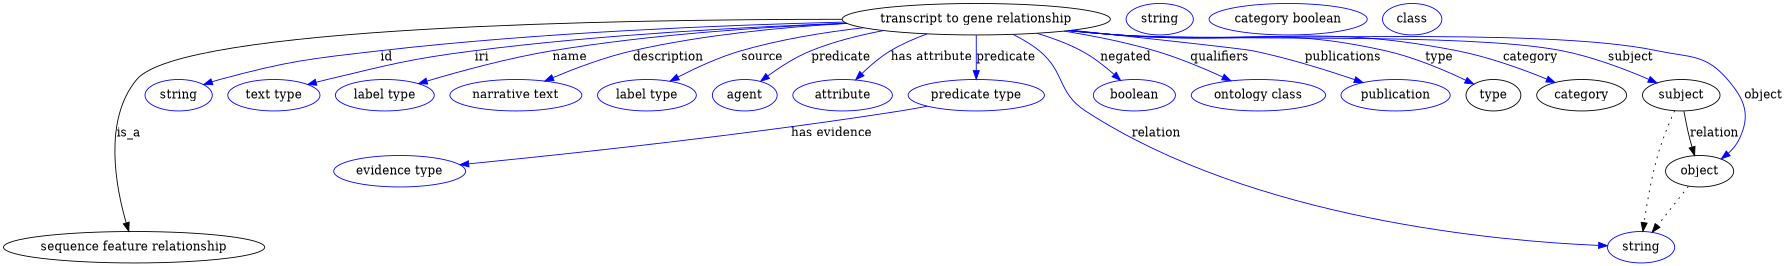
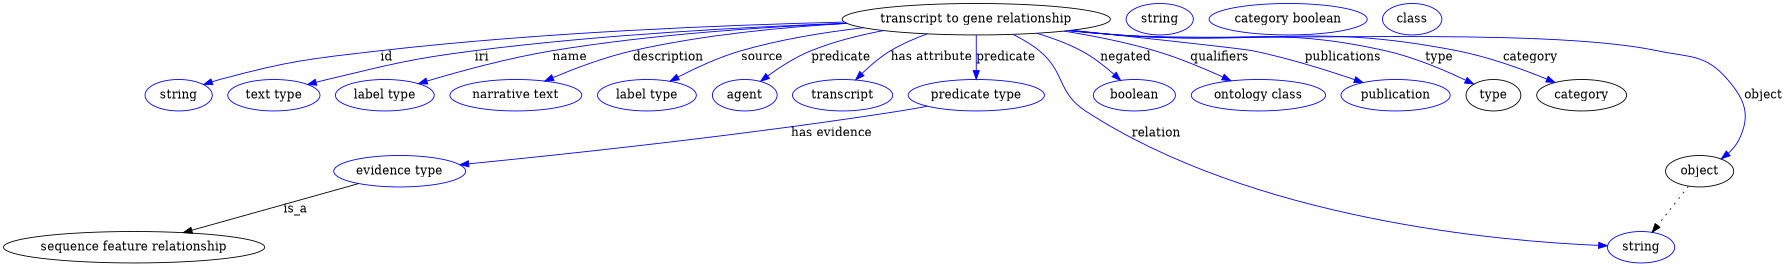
edge "transcript to gene relationship" -> "sequence feature relationship": now "evidence type" -> "sequence feature relationship"
node "attribute": label "attribute" -> "transcript"
node "subject": removed
